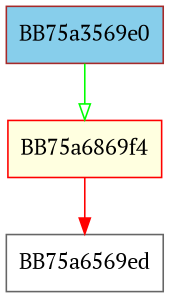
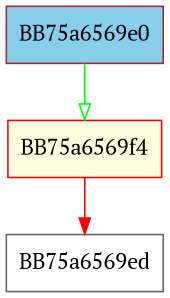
node "BB75a3569e0": label "BB75a3569e0" -> "BB75a6569e0"
node "BB75a6869f4": label "BB75a6869f4" -> "BB75a6569f4"
